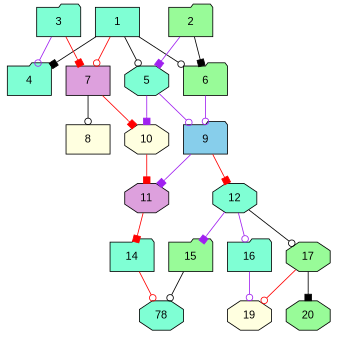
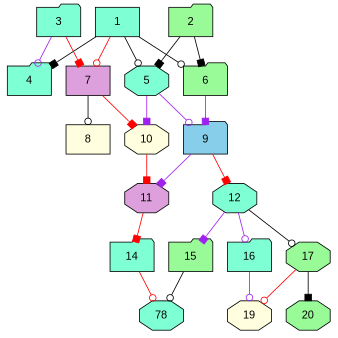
edge "2" -> "5": color purple -> black
edge "6" -> "9": arrowhead odot -> box
